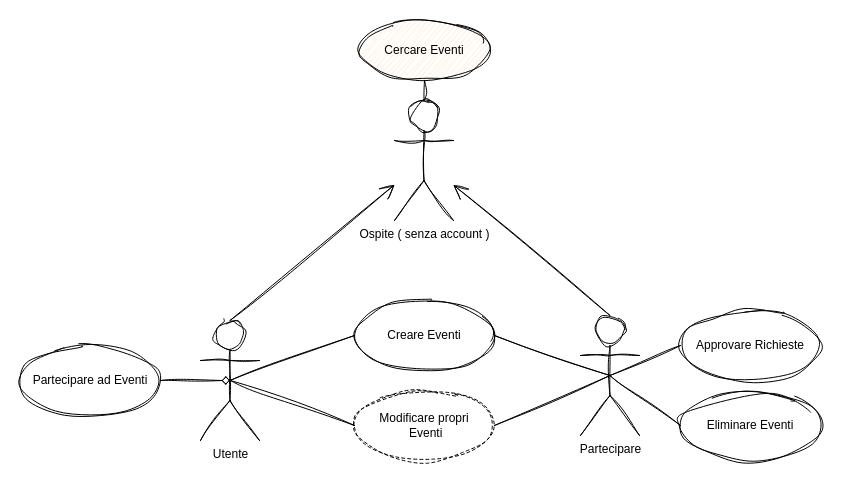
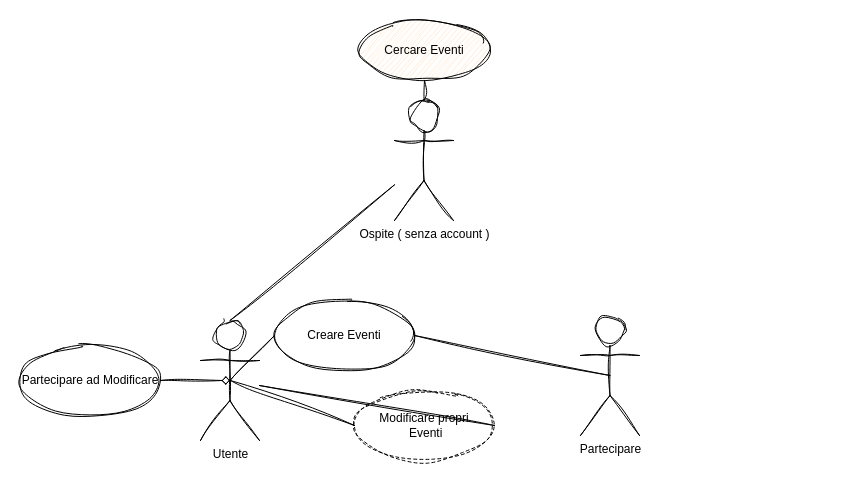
edge "Utente" -> "Ospite ( senza account )": arrowhead open -> none
edge "Partecipare" -> "Ospite ( senza account )": removed
node "Creare Eventi": moved (425, 336) -> (345, 336)
node "Approvare Richieste": removed
edge "Approvare Richieste" -- "Partecipare": removed
node "Partecipare ad Eventi": label "Partecipare ad Eventi" -> "Partecipare ad Modificare"
edge "Partecipare" -- "Eliminare Eventi": removed
edge "Partecipare" -- "Modificare propri Eventi": now "Utente" -- "Modificare propri Eventi"
node "Eliminare Eventi": removed
